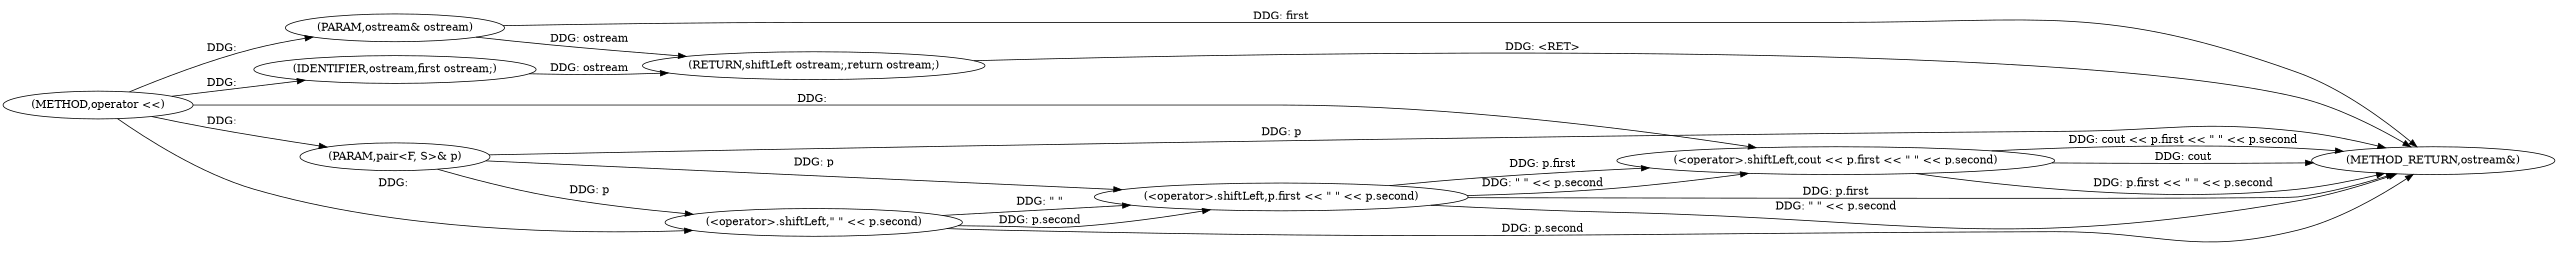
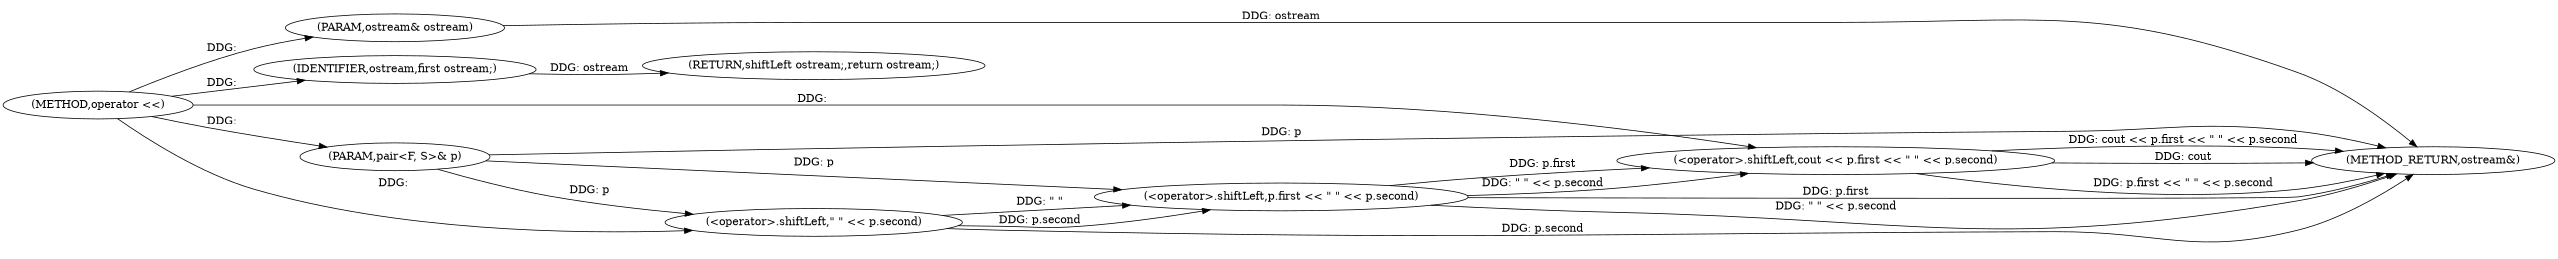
edge "(PARAM,ostream& ostream)" -> "(METHOD_RETURN,ostream&)": label "DDG: first" -> "DDG: ostream"
edge "(PARAM,ostream& ostream)" -> "(RETURN,shiftLeft ostream;,return ostream;)": removed, label "DDG: ostream"
edge "(RETURN,shiftLeft ostream;,return ostream;)" -> "(METHOD_RETURN,ostream&)": removed, label "DDG: <RET>"
